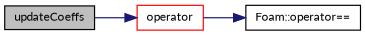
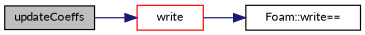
node "operator": label "operator" -> "write"
node "Foam::operator==": label "Foam::operator==" -> "Foam::write=="
